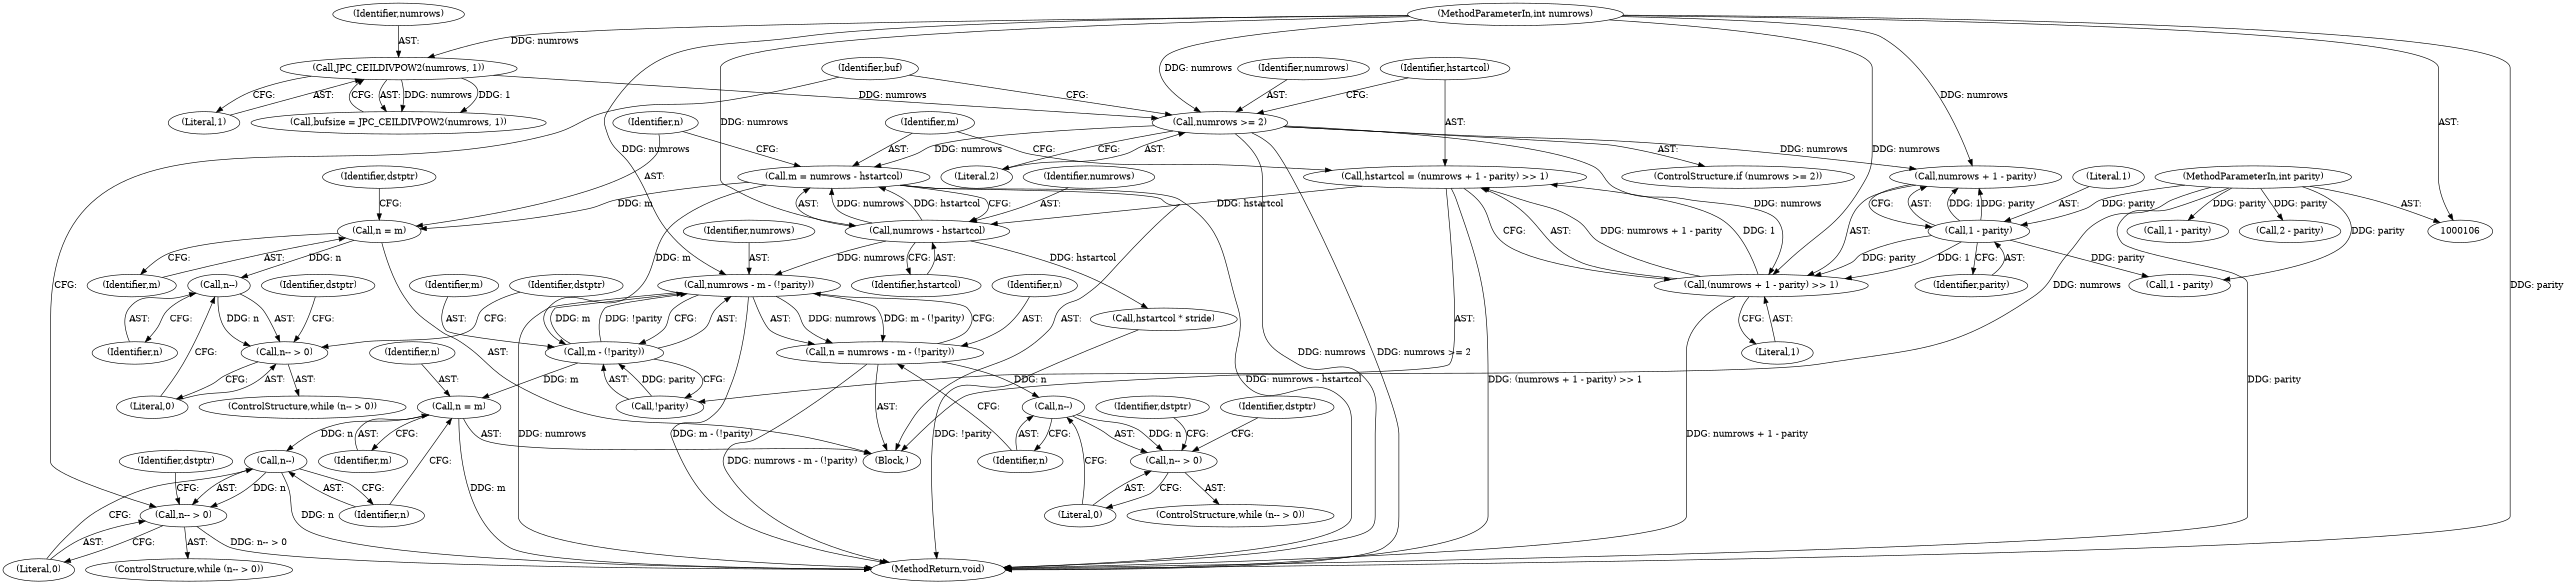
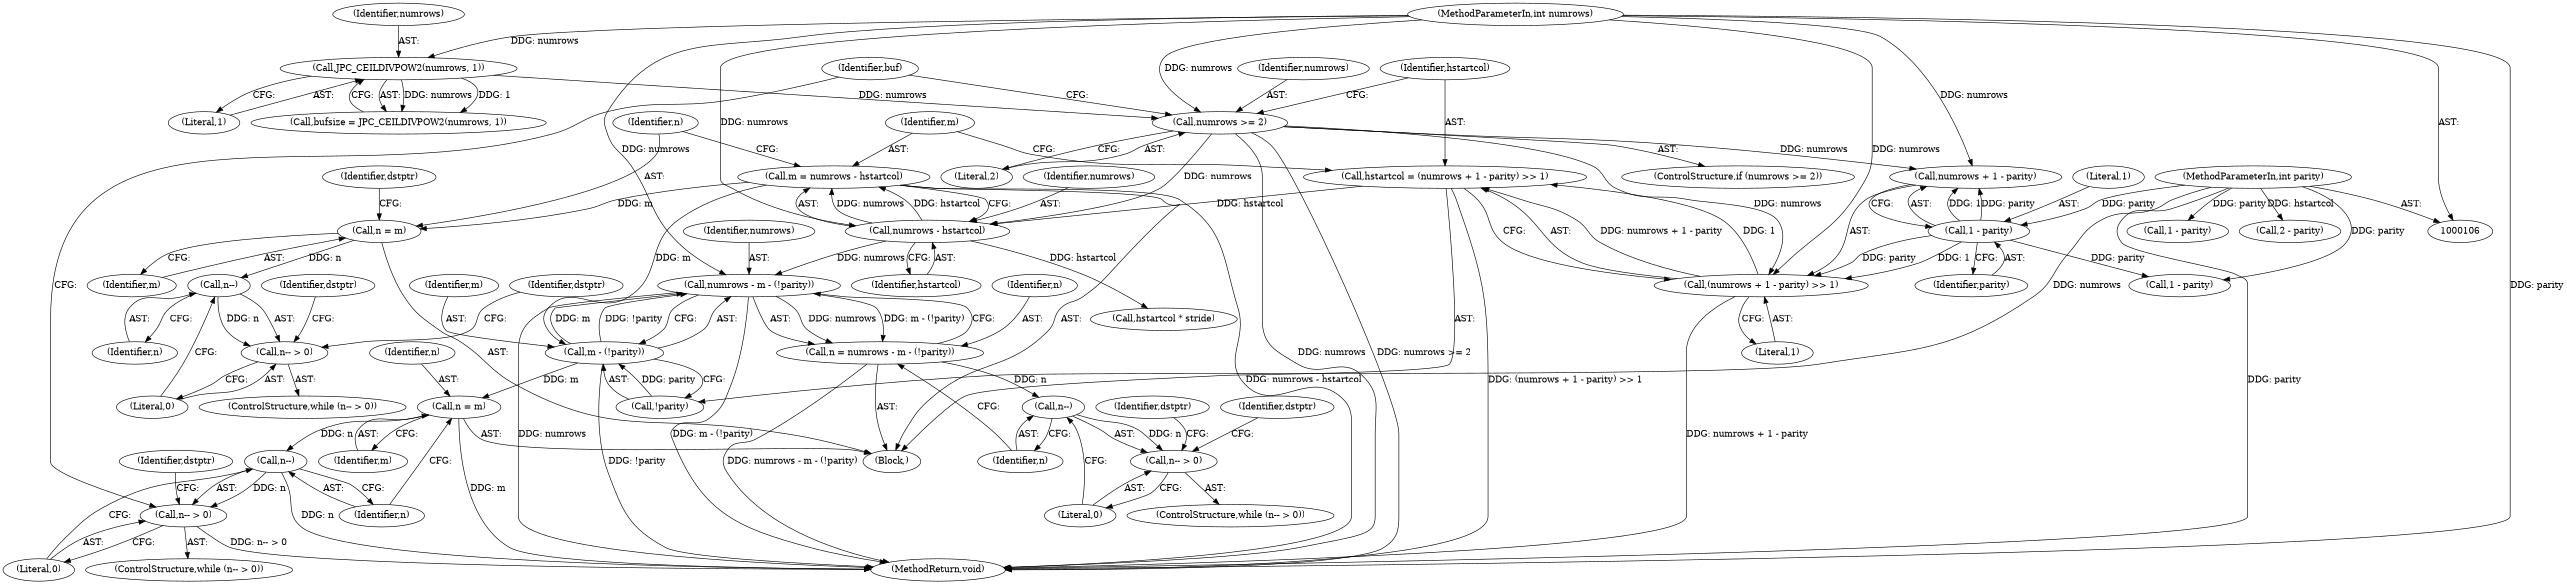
edge "(Call,numrows >= 2)" -> "(Call,m = numrows - hstartcol)": now "(Call,numrows >= 2)" -> "(Call,numrows - hstartcol)"
edge "(MethodParameterIn,int parity)" -> "(Call,2 - parity)": label "DDG: parity" -> "DDG: hstartcol"
edge "(Call,hstartcol * stride)" -> "(MethodReturn,void)": now "(Call,m - (!parity))" -> "(MethodReturn,void)"
